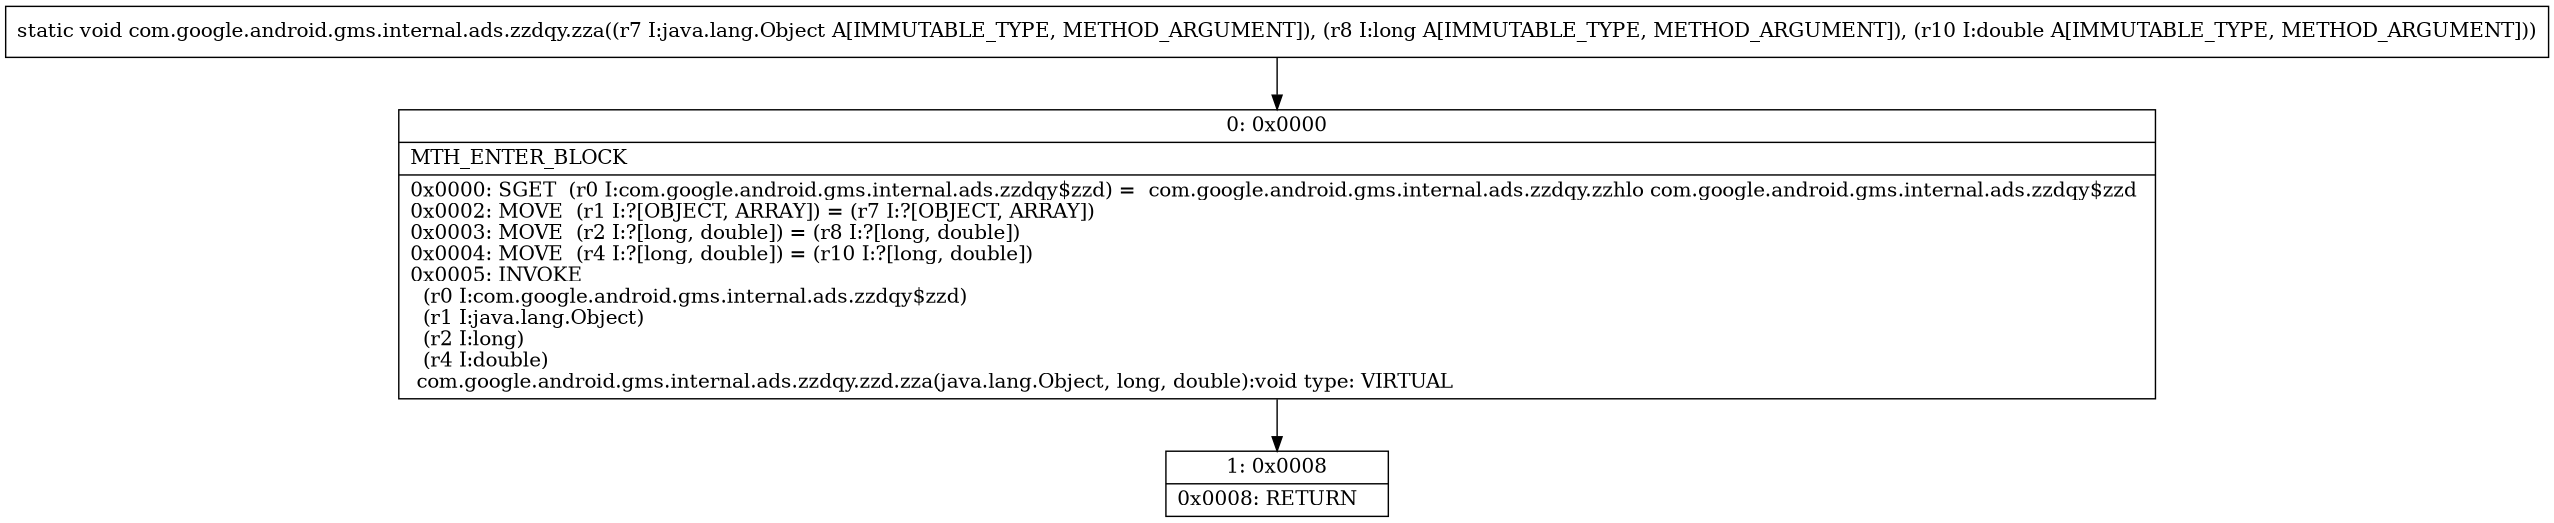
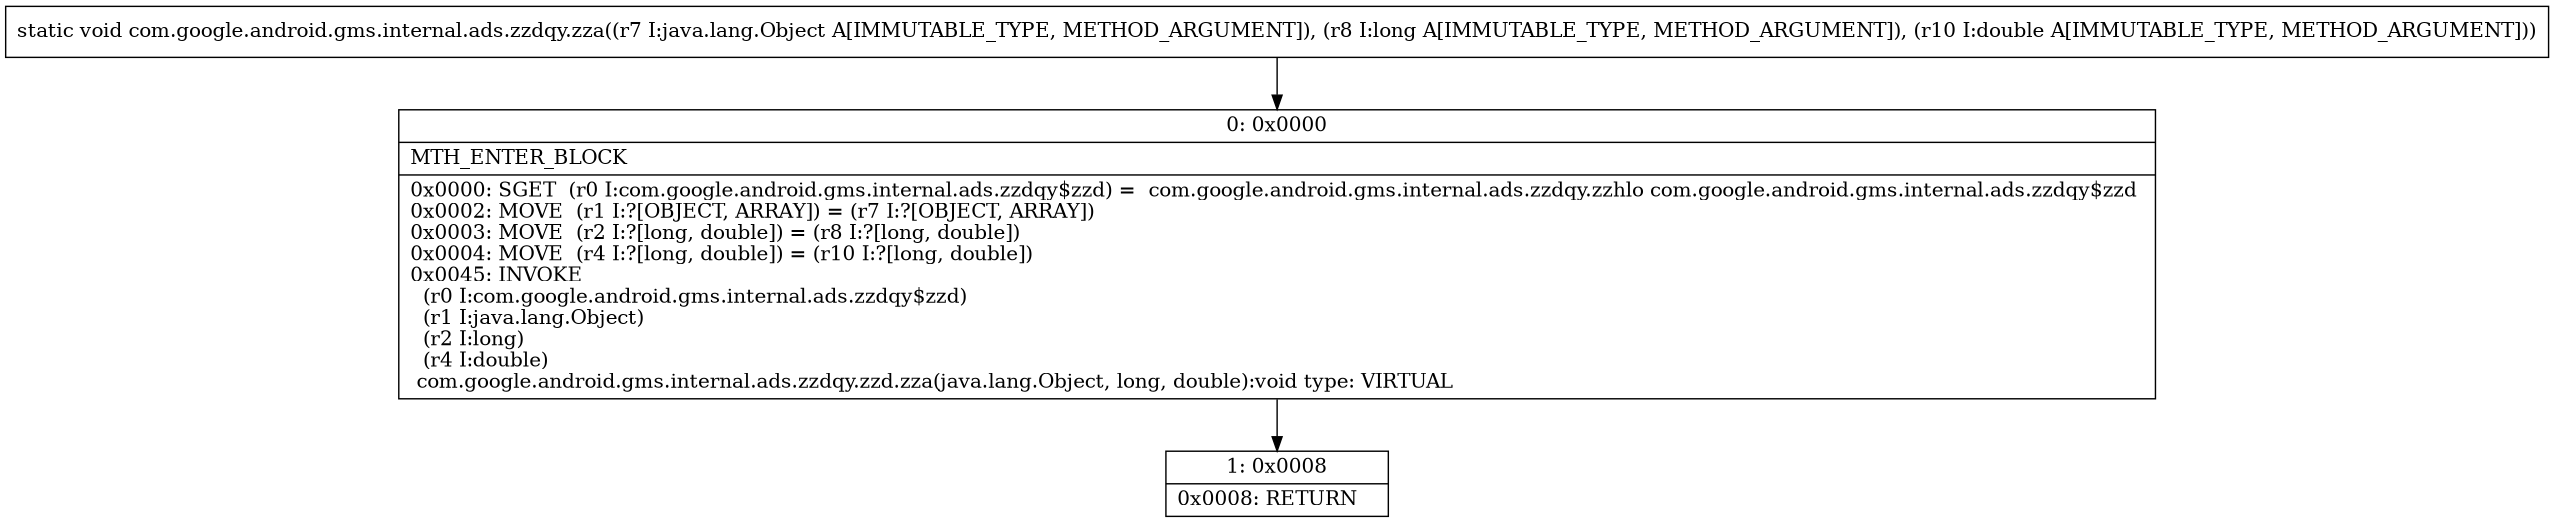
node "0: 0x0000": text "0x0005: INVOKE" -> "0x0045: INVOKE"
